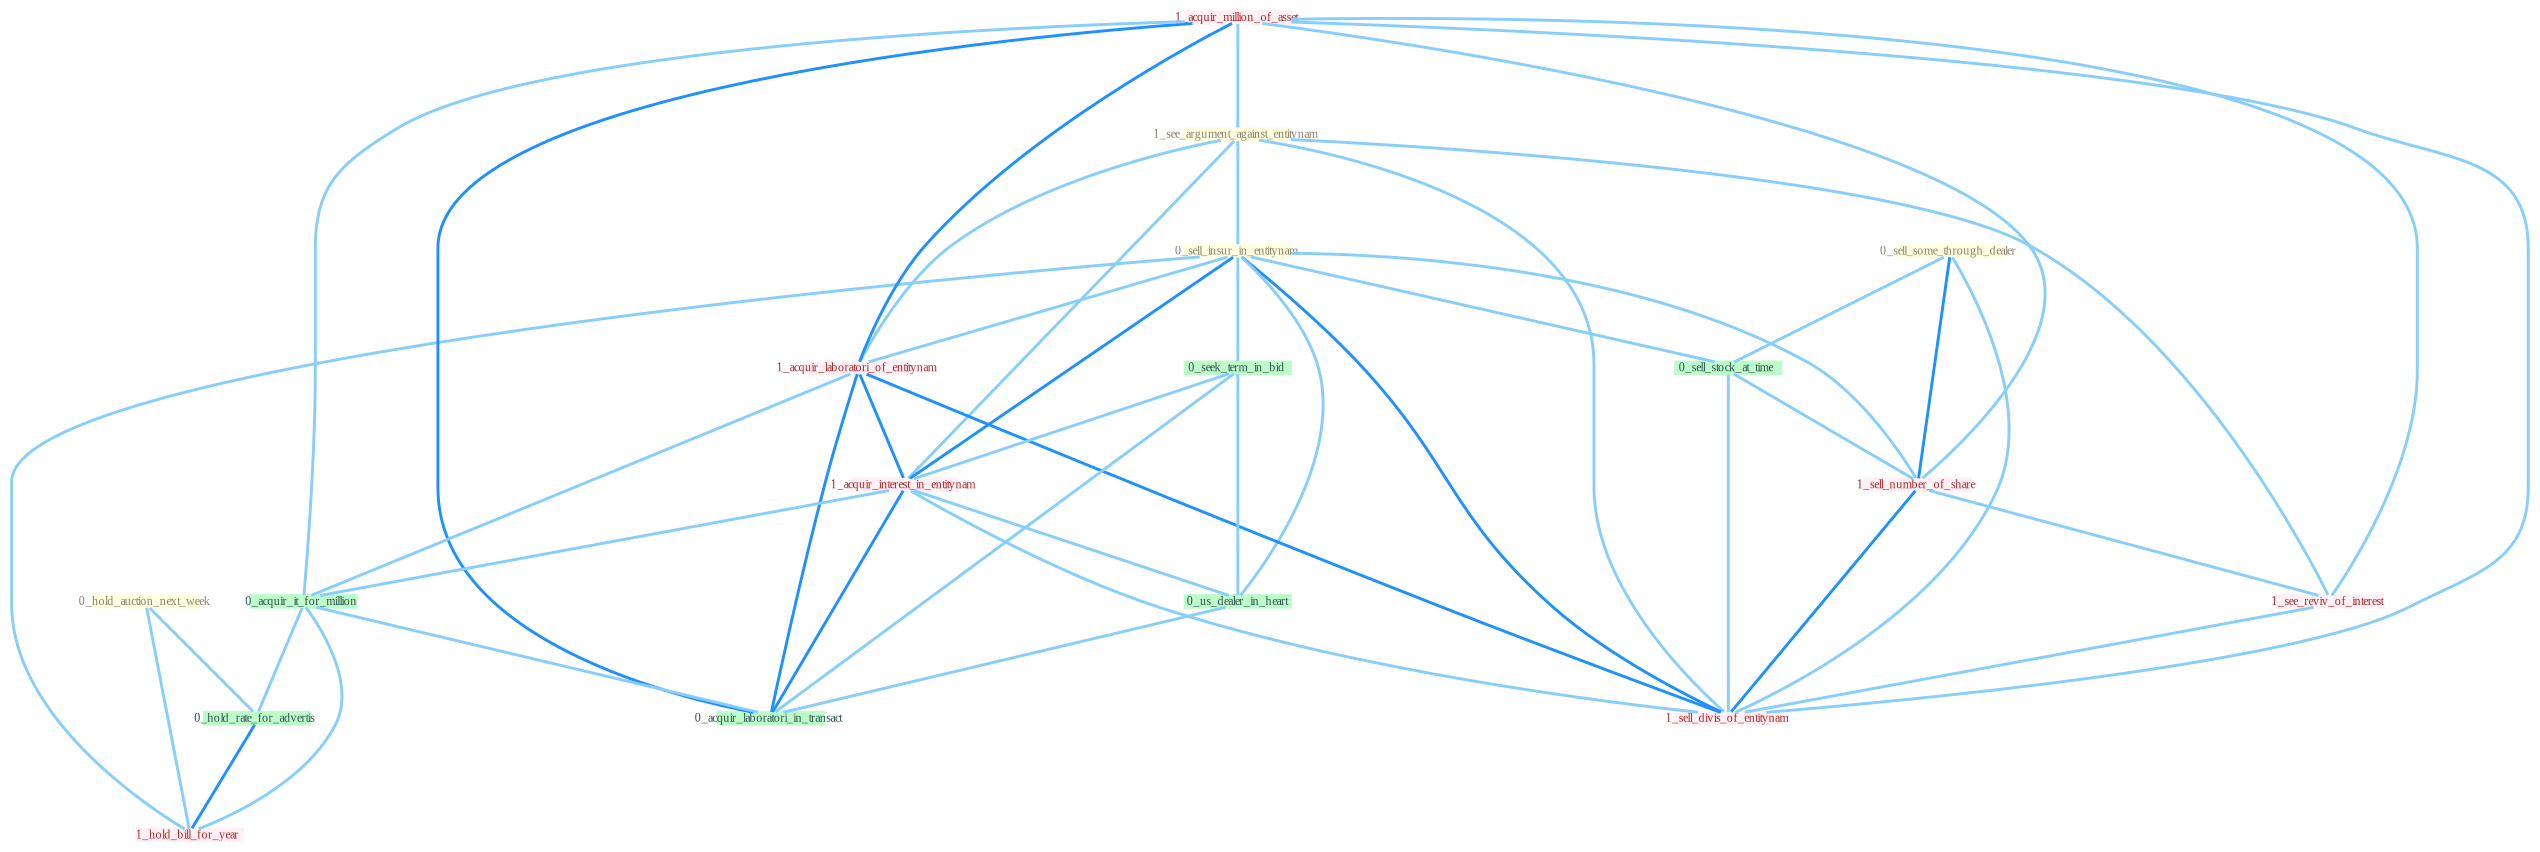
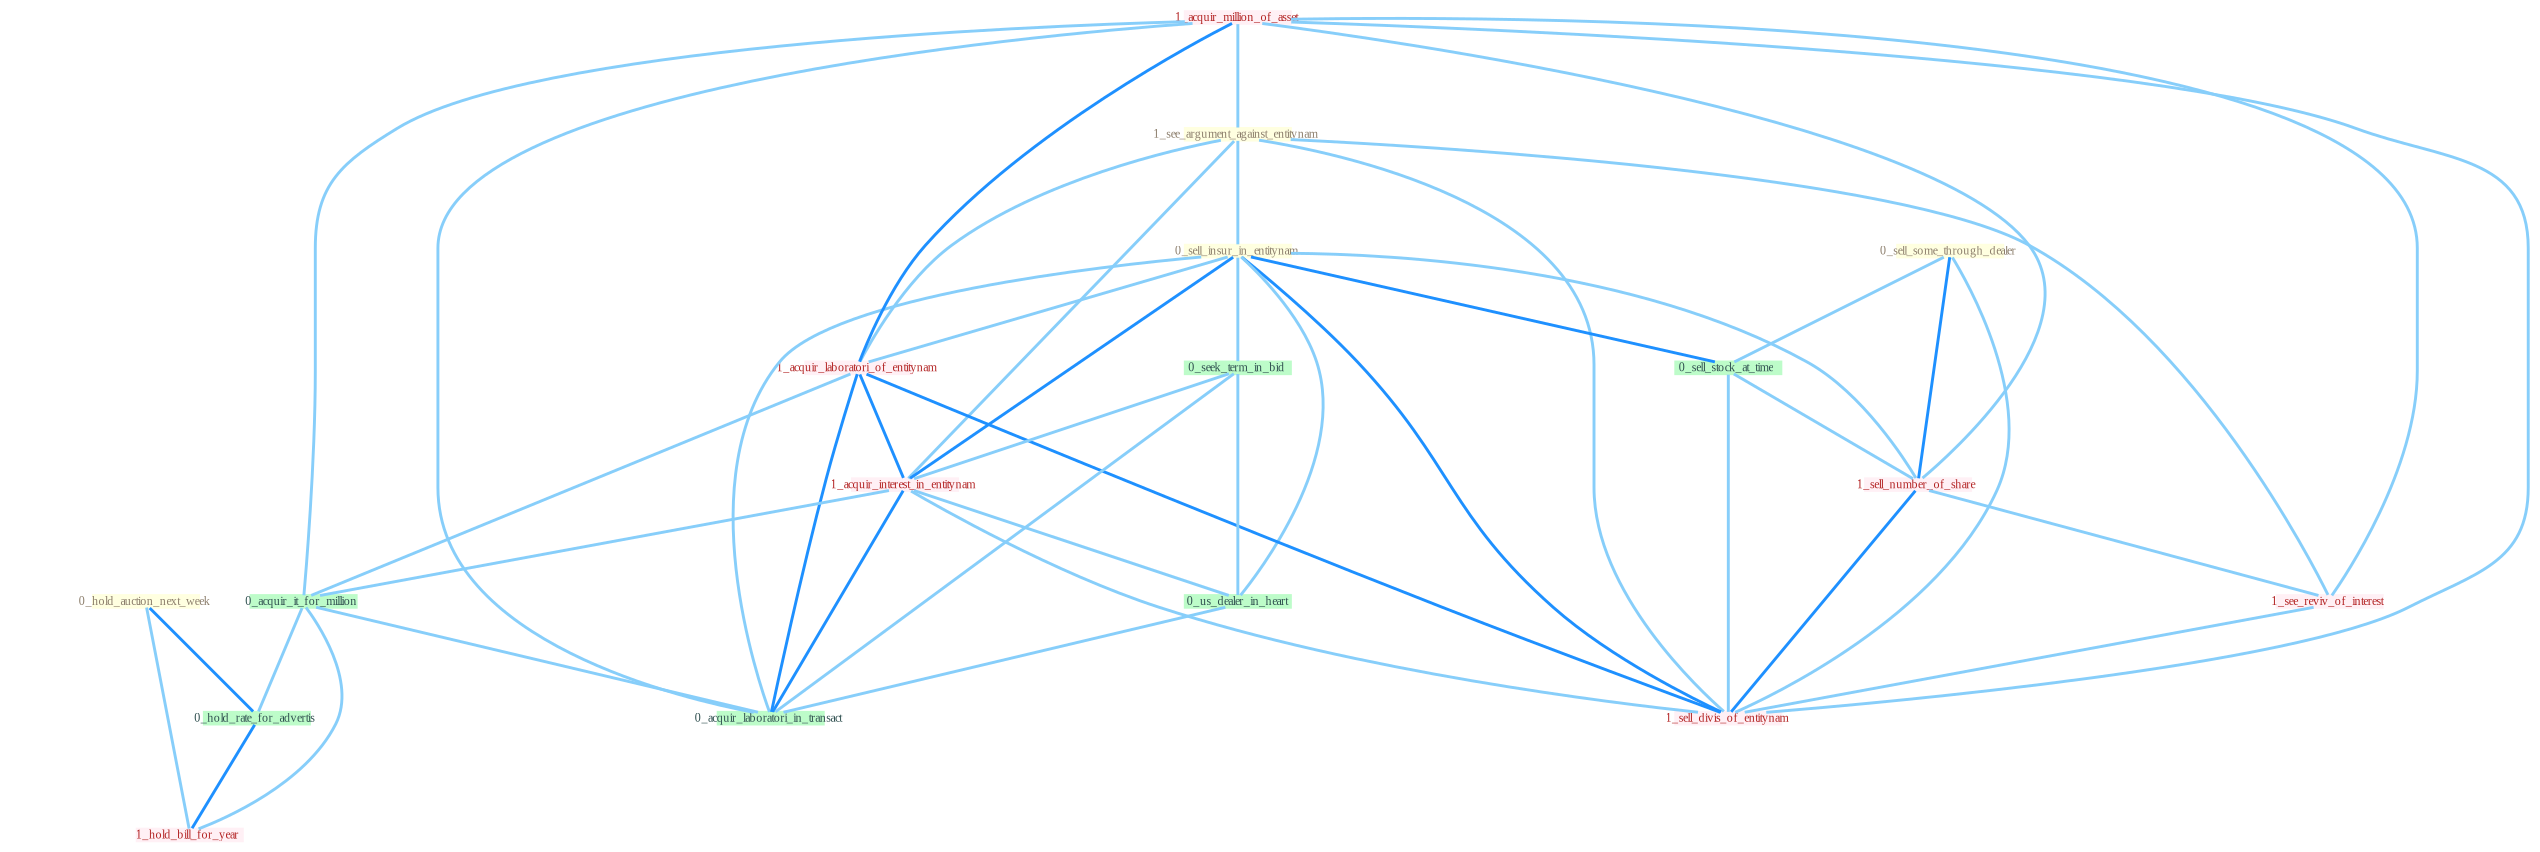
edge "1_acquir_million_of_asset" -- "0_acquir_laboratori_in_transact": color #1e90ff -> #87cefa
edge "0_sell_insur_in_entitynam" -- "0_sell_stock_at_time": color #87cefa -> #1e90ff
edge "0_sell_insur_in_entitynam" -- "1_hold_bill_for_year": now "0_sell_insur_in_entitynam" -- "0_acquir_laboratori_in_transact"
edge "0_hold_auction_next_week" -- "0_hold_rate_for_advertis": color #87cefa -> #1e90ff
